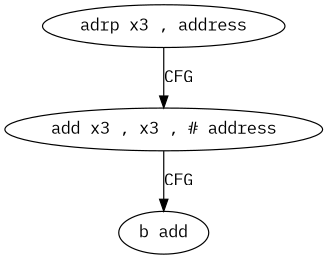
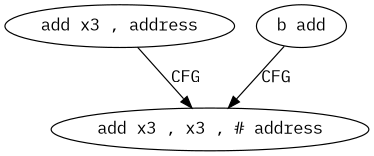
node "adrp x3 , address": label "adrp x3 , address" -> "add x3 , address"
edge "add x3 , x3 , # address" -> "b add": reversed
